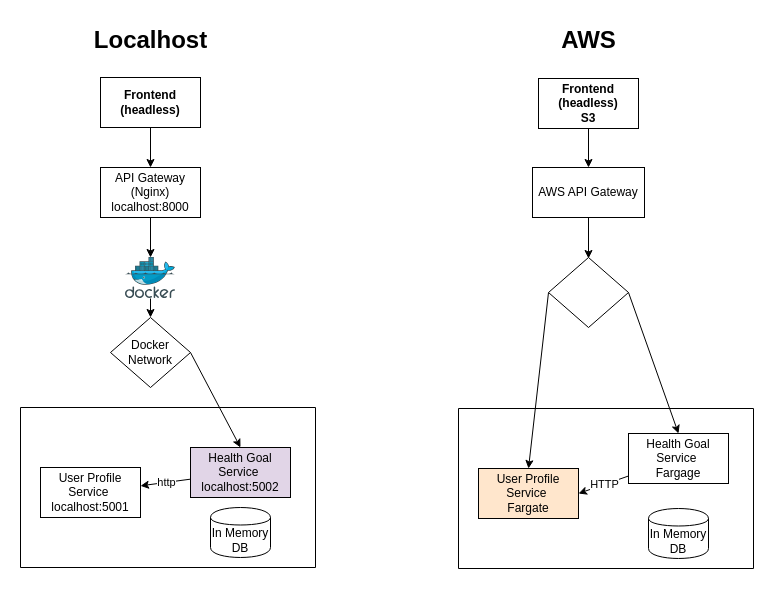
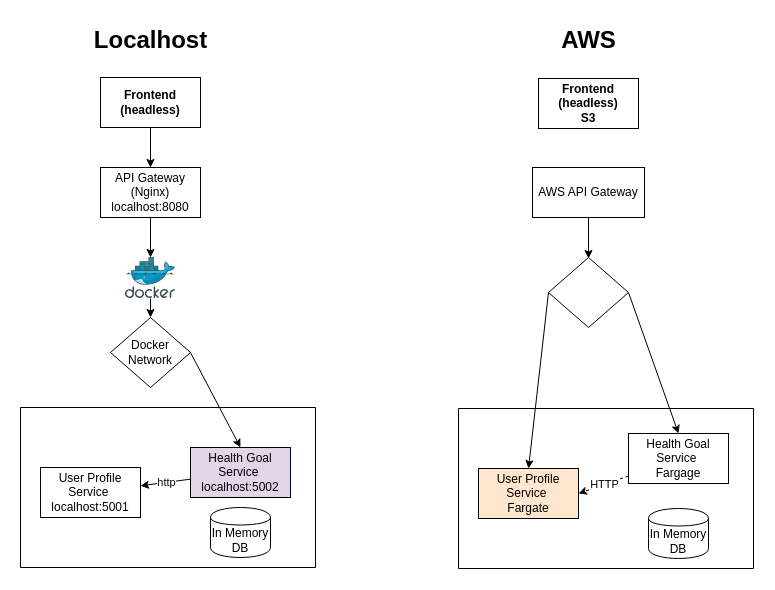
edge "Frontend (headless) S3" -> "AWS API Gateway": removed
node "API Gateway (Nginx) localhost:8000": label "API Gateway (Nginx) localhost:8000" -> "API Gateway (Nginx) localhost:8080"
edge "Health Goal Service Fargage" -> "User Profile Service Fargate": style solid -> dashed
